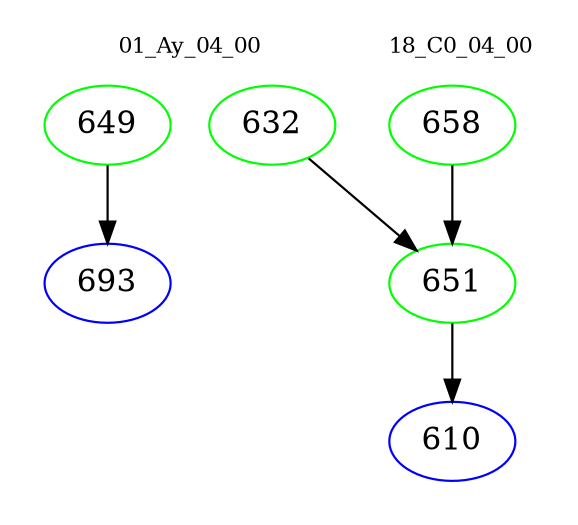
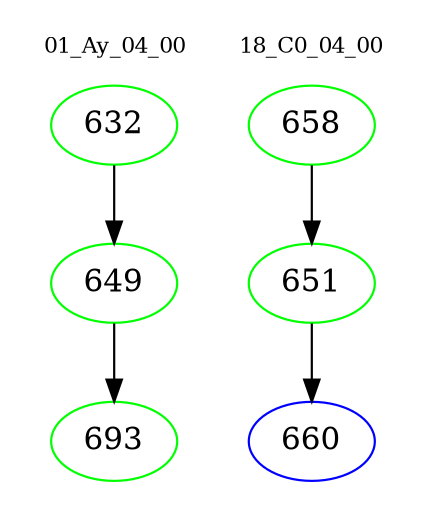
edge "632" -> "651": now "632" -> "649"
node "693": color blue -> green
node "610": label "610" -> "660"
